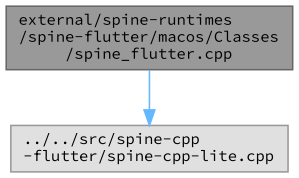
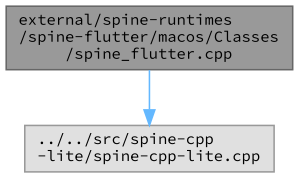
node "../../src/spine-cpp -flutter/spine-cpp-lite.cpp": label "../../src/spine-cpp -flutter/spine-cpp-lite.cpp" -> "../../src/spine-cpp -lite/spine-cpp-lite.cpp"
